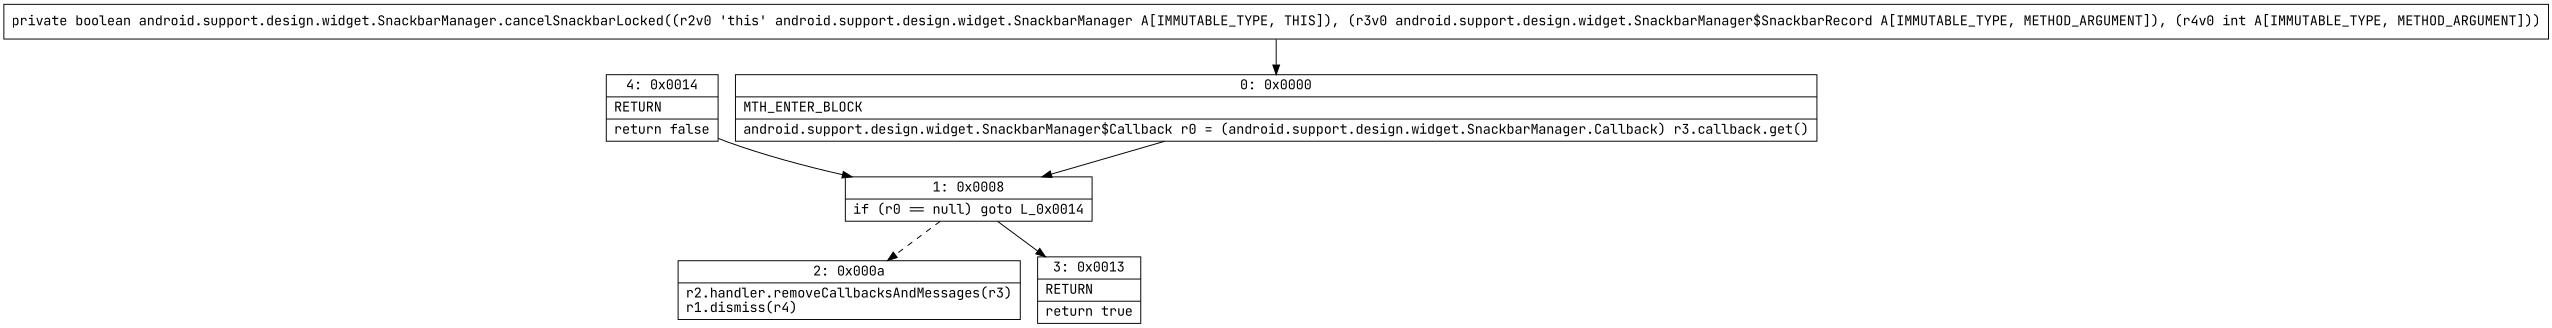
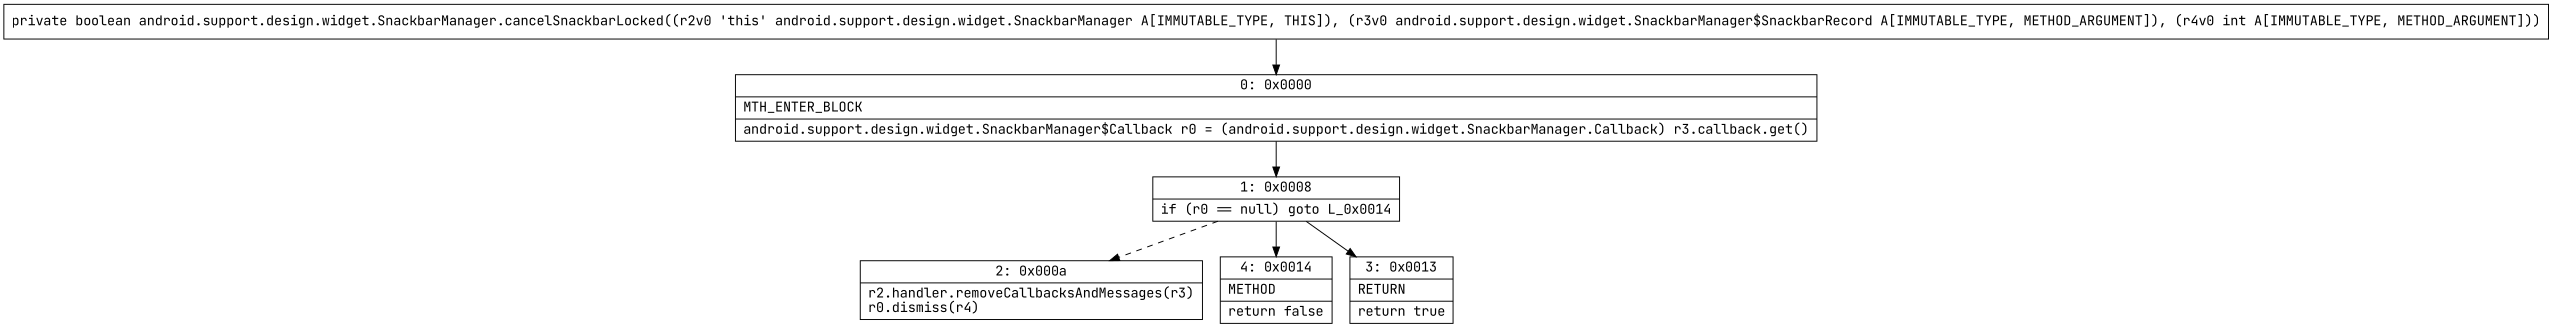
node "4: 0x0014": text "RETURN" -> "METHOD"
edge "4: 0x0014" -> "1: 0x0008": reversed
node "2: 0x000a": text "r1.dismiss(r4)" -> "r0.dismiss(r4)"
